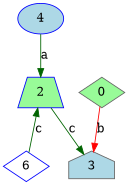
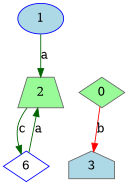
node "4": label "4" -> "1"
node "2": color blue -> gray40
edge "2" -> "3": now "2" -> "6"
edge "6" -> "2": label "c" -> "a"
